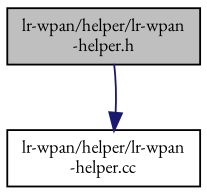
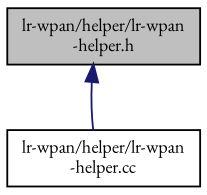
edge "lr-wpan/helper/lr-wpan -helper.h" -> "lr-wpan/helper/lr-wpan -helper.cc": reversed
